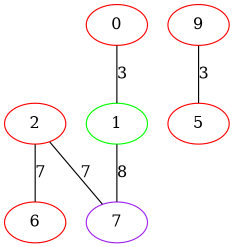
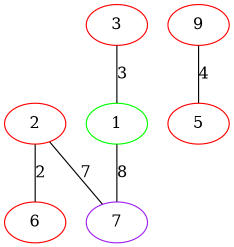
node "0": label "0" -> "3"
edge "9" -- "5": label "3" -> "4"
edge "2" -- "6": label "7" -> "2"
